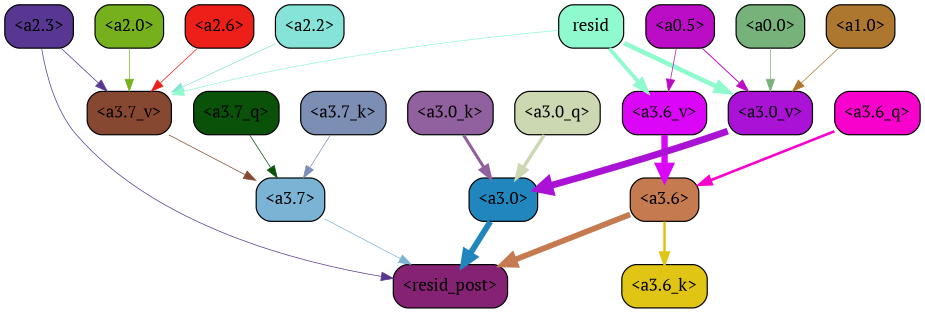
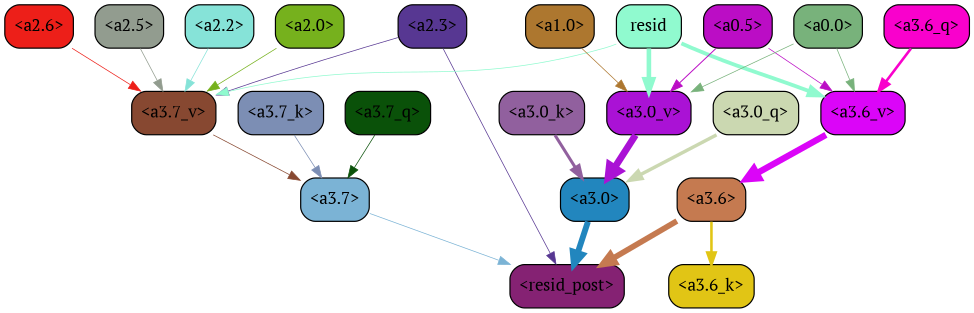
node "<a2.5>": added
edge "<a0.0>" -> "<a3.6_v>": added
edge "<a3.6_q>" -> "<a3.6>": now "<a3.6_q>" -> "<a3.6_v>"
